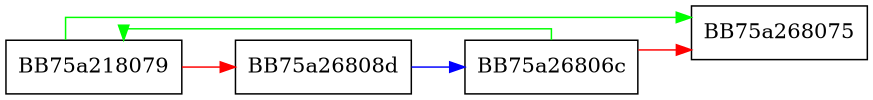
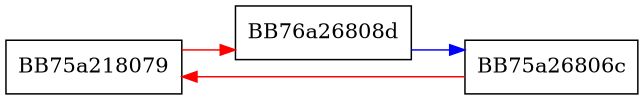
edge "BB75a26806c" -> "BB75a218079": color green -> red
node "BB75a268075": removed
node "BB75a26808d": label "BB75a26808d" -> "BB76a26808d"
